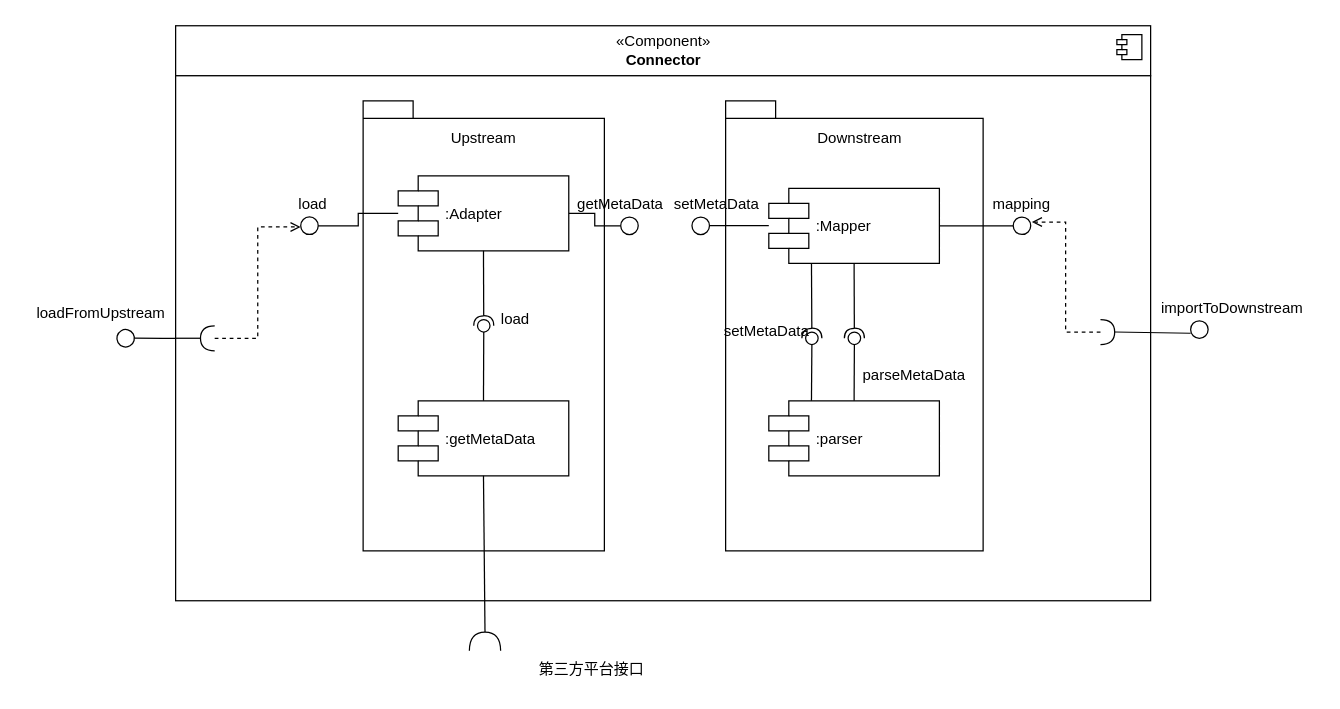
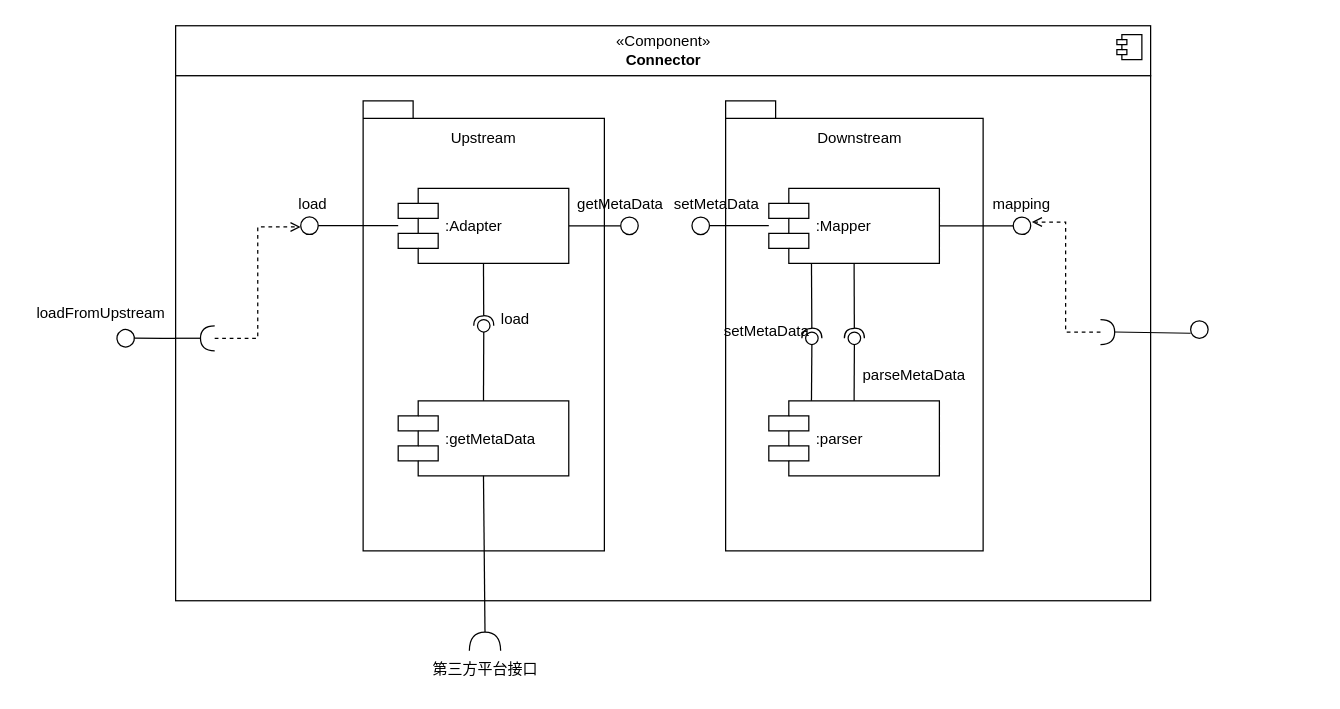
node ":Adapter": moved (483, 213) -> (483, 226)
node "importToDownstream": removed
node "第三方平台接口": moved (591, 669) -> (485, 669)
